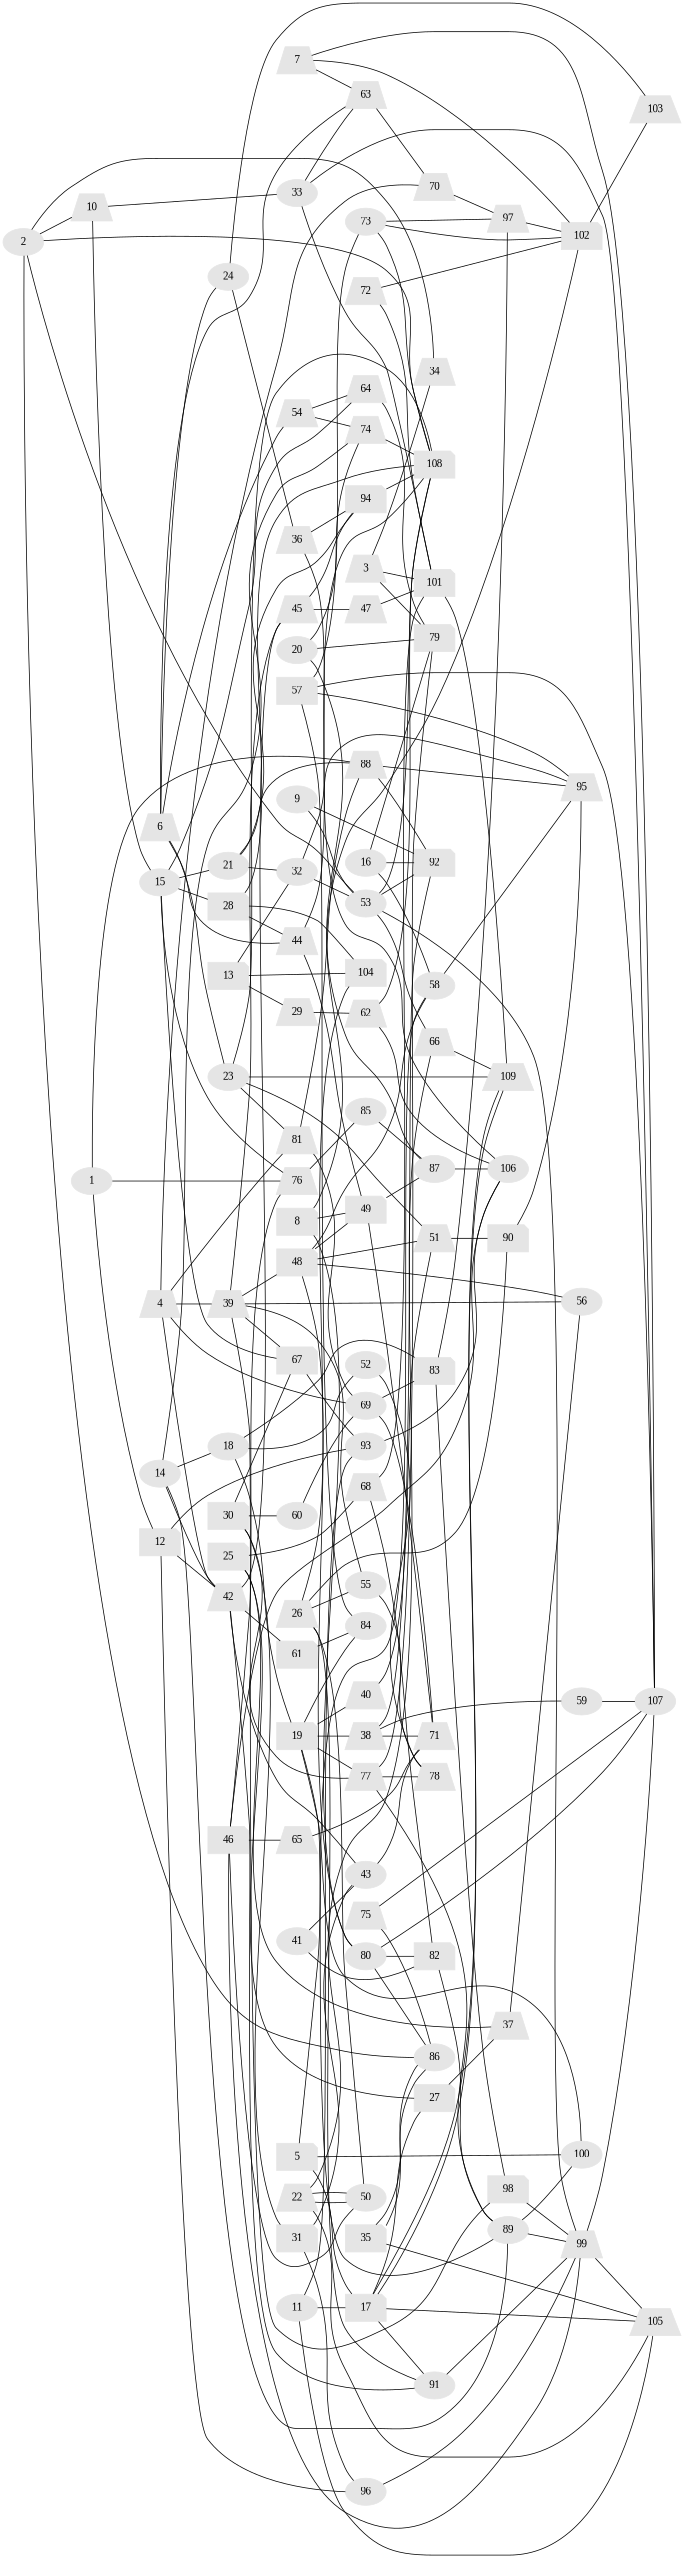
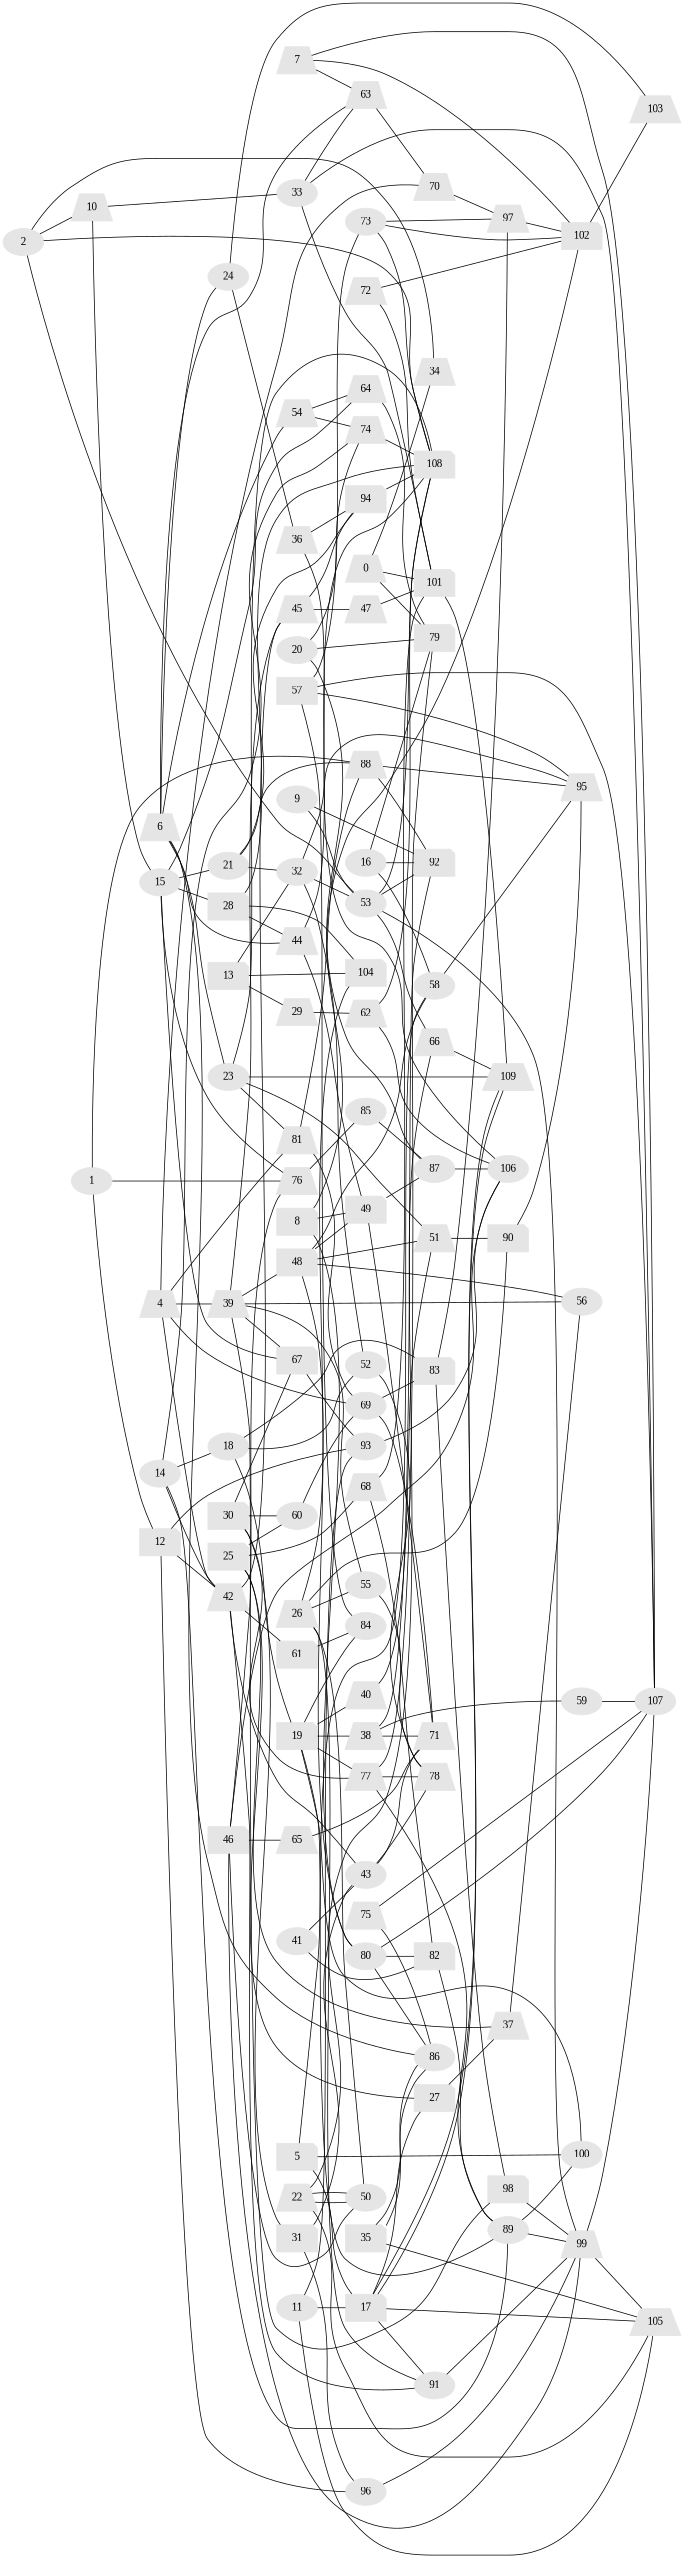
node "3": label "3" -> "0"
edge "32" -- "52": added
edge "2" -- "86": now "6" -- "86"
edge "60" -- "25": added
edge "78" -- "43": added
